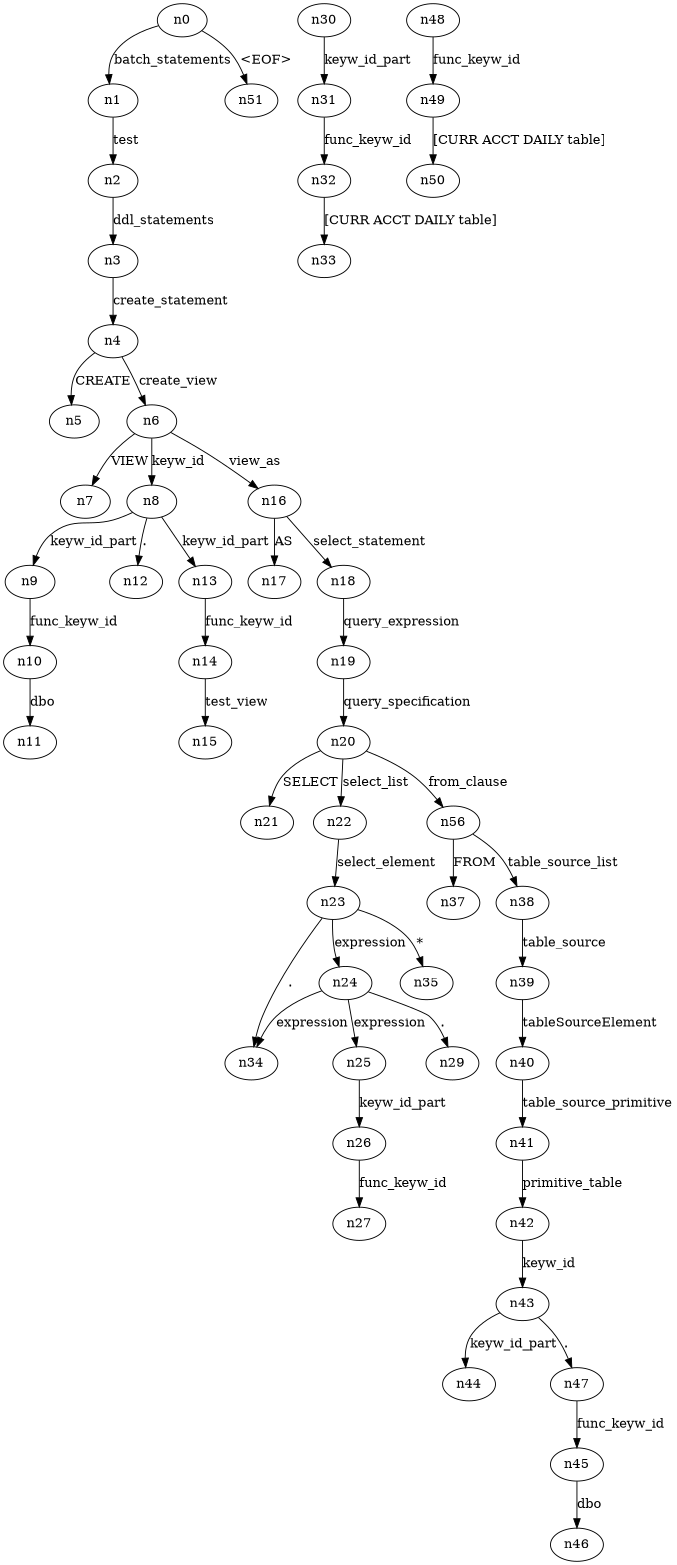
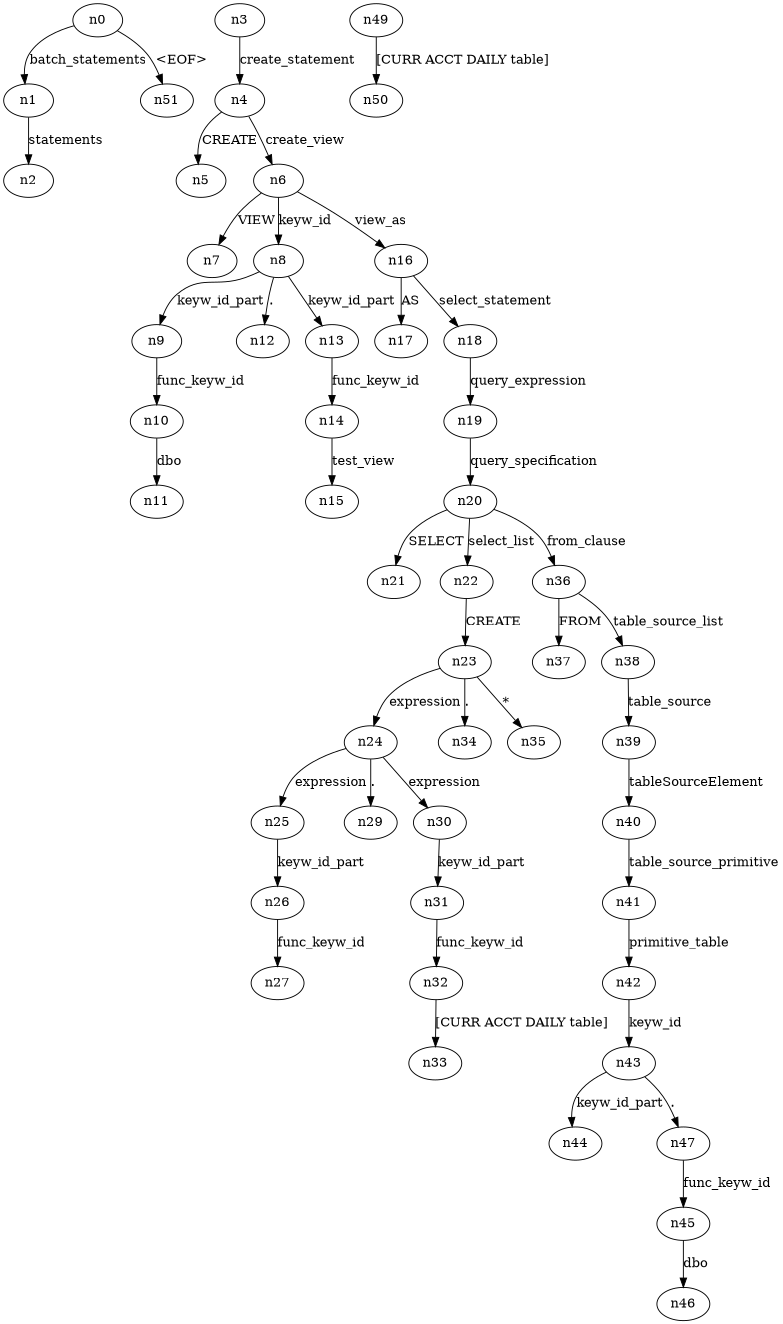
node "n48": removed
edge "n1" -> "n2": label "test" -> "statements"
edge "n2" -> "n3": removed, label "ddl_statements"
node "n56": label "n56" -> "n36"
edge "n22" -> "n23": label "select_element" -> "CREATE"
edge "n24" -> "n34": now "n24" -> "n30"
